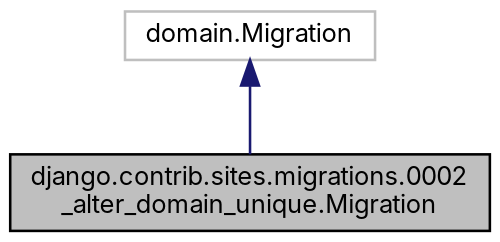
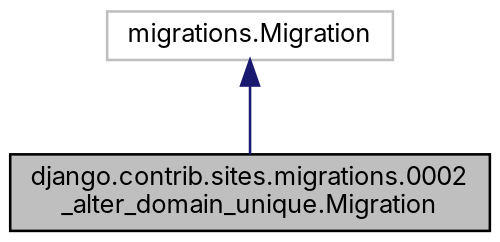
node "domain.Migration": label "domain.Migration" -> "migrations.Migration"
